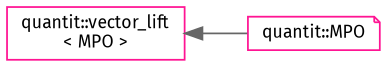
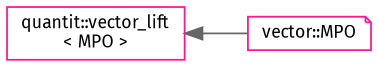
node "quantit::MPO": label "quantit::MPO" -> "vector::MPO"
